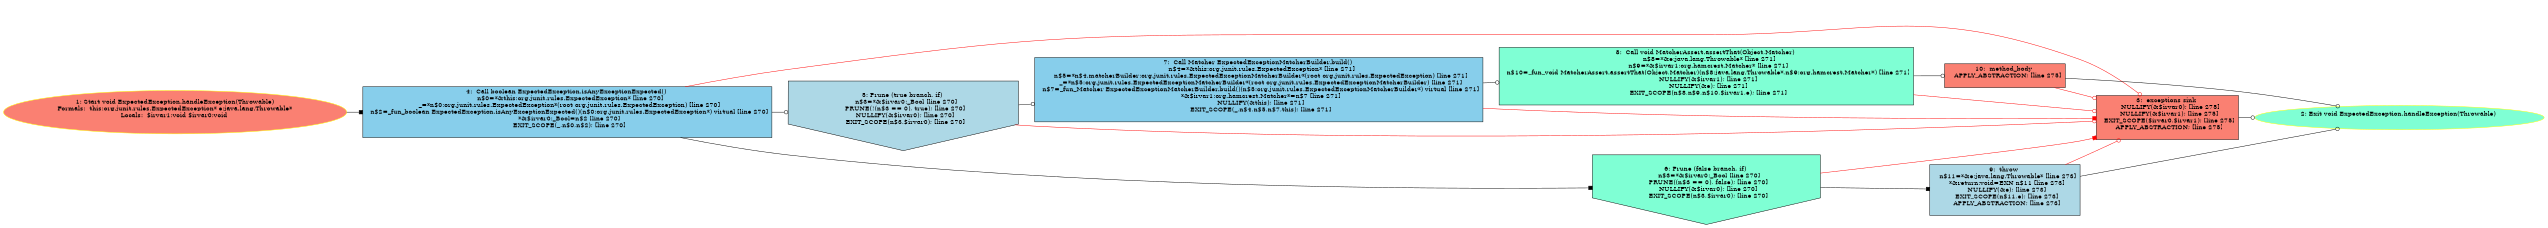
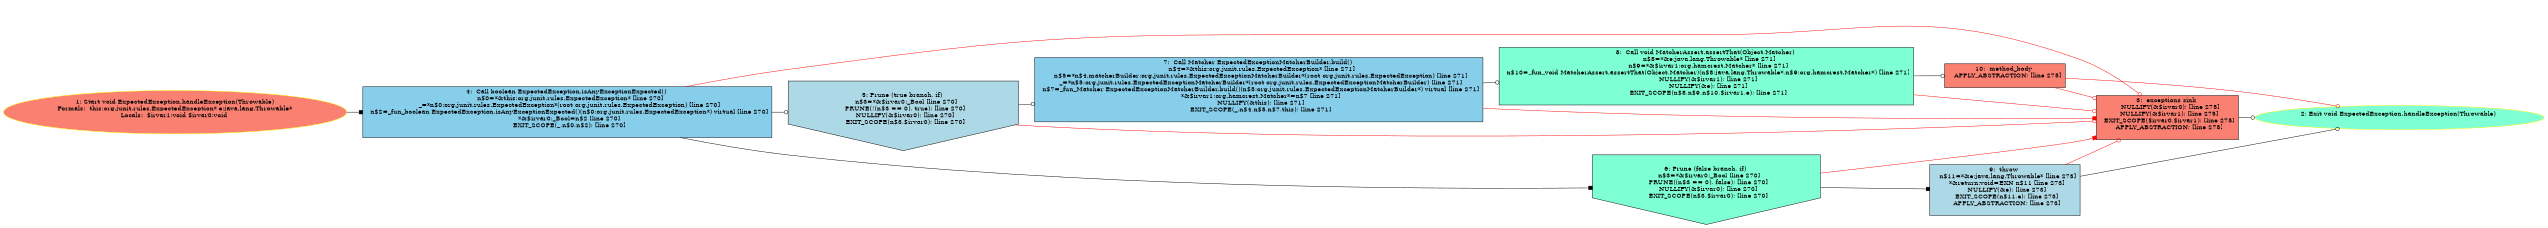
edge "10:  method_body APPLY_ABSTRACTION; [line 275]" -> "2: Exit void ExpectedException.handleException(Throwable)": color black -> red
